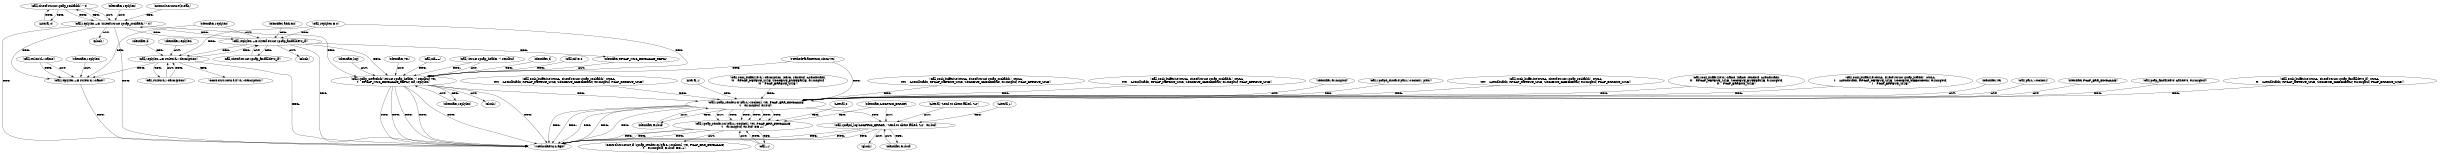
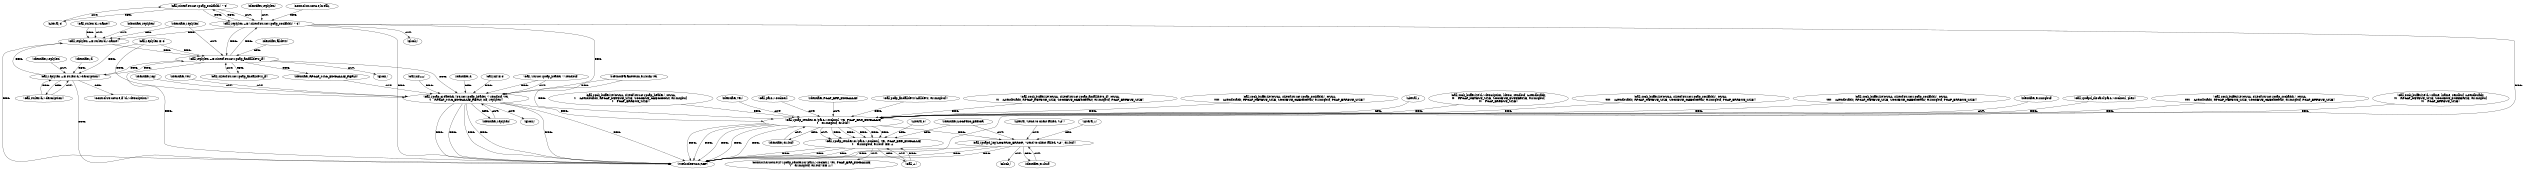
edge "(Literal,4)" -> "(Call,sizeof(struct rpcap_sockaddr) * 4)": label "DDG: " -> "AST: "
node "(Identifier,address)": label "(Identifier,address)" -> "(Identifier,alldevs)"
edge "(Call,replylen += strlen(d->name))" -> "(Call,replylen += sizeof(struct rpcap_findalldevs_if))": added, label "DDG:"
node "(MethodParameterIn,uint8 ver)": label "(MethodParameterIn,uint8 ver)" -> "(MethodParameterIn,errbuf8 ver)"
